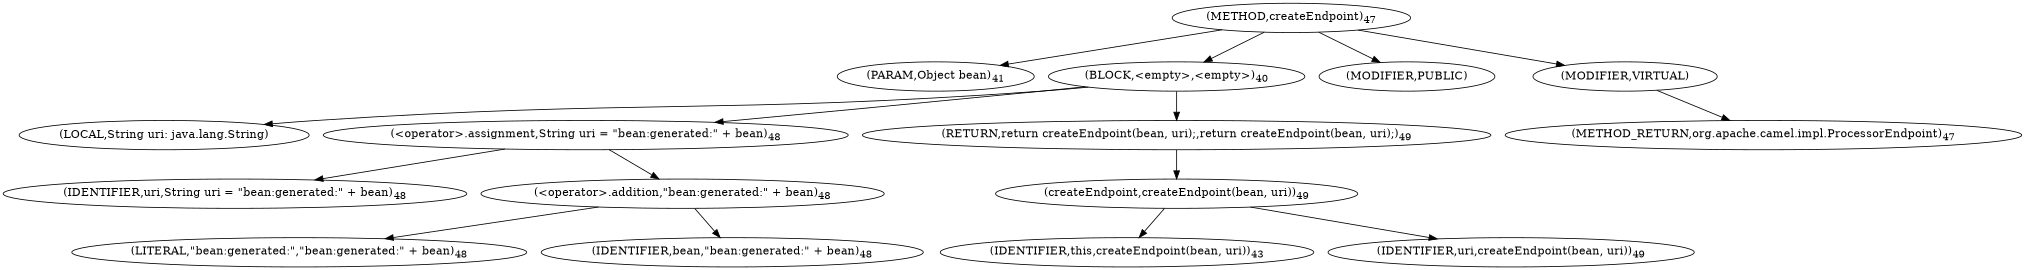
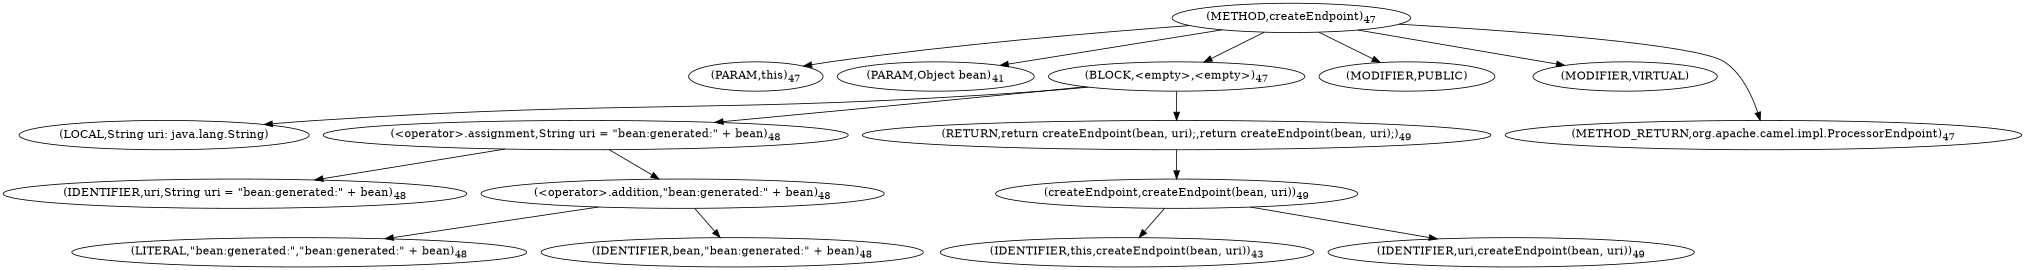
node "(BLOCK,<empty>,<empty>)": text "40" -> "47"
node "(PARAM,this)": added
edge "(MODIFIER,VIRTUAL)" -> "(METHOD_RETURN,org.apache.camel.impl.ProcessorEndpoint)": now "(METHOD,createEndpoint)" -> "(METHOD_RETURN,org.apache.camel.impl.ProcessorEndpoint)"
